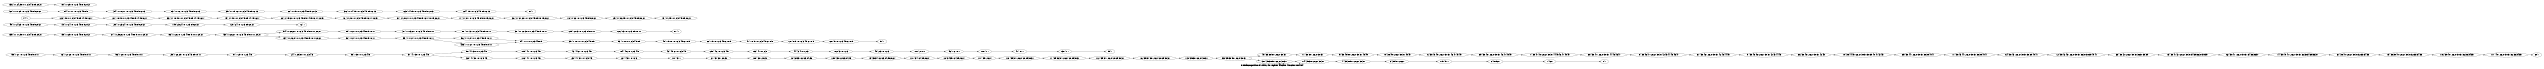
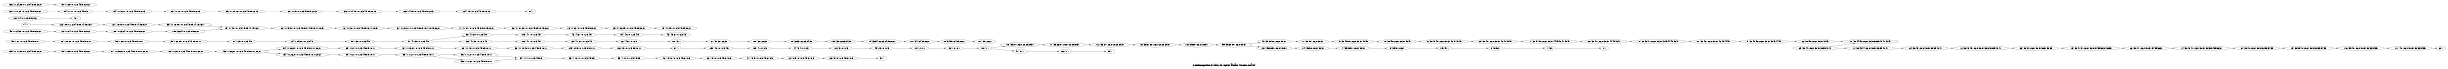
edge "119 | 23 24 : 0 1 2 3 8 9 20 21" -> "120 | 24 : 0 1 2 3 8 9 20 21": now "119 | 23 24 : 0 1 2 3 8 9 20 21" -> "75 | 17 19 : 0 1 2 3 4 5 8 9 14 15 16 17"
edge "43 | 4 5 6 : 0 1 2 3 4 5" -> "129 | 4 6 : 0 1 2 3 4 5": now "87 | :" -> "129 | 4 6 : 0 1 2 3 4 5"
edge "10 | 38 44 45 : 26 27 30 31 38 39 40 41 42 43" -> "65 | 38 44 : 26 27 30 31 38 39 40 41": reversed
edge "111 | 35 : 26 27" -> "118 | 35 37 : 26 27 28 29 30 31": now "100 | 1 :" -> "118 | 35 37 : 26 27 28 29 30 31"
